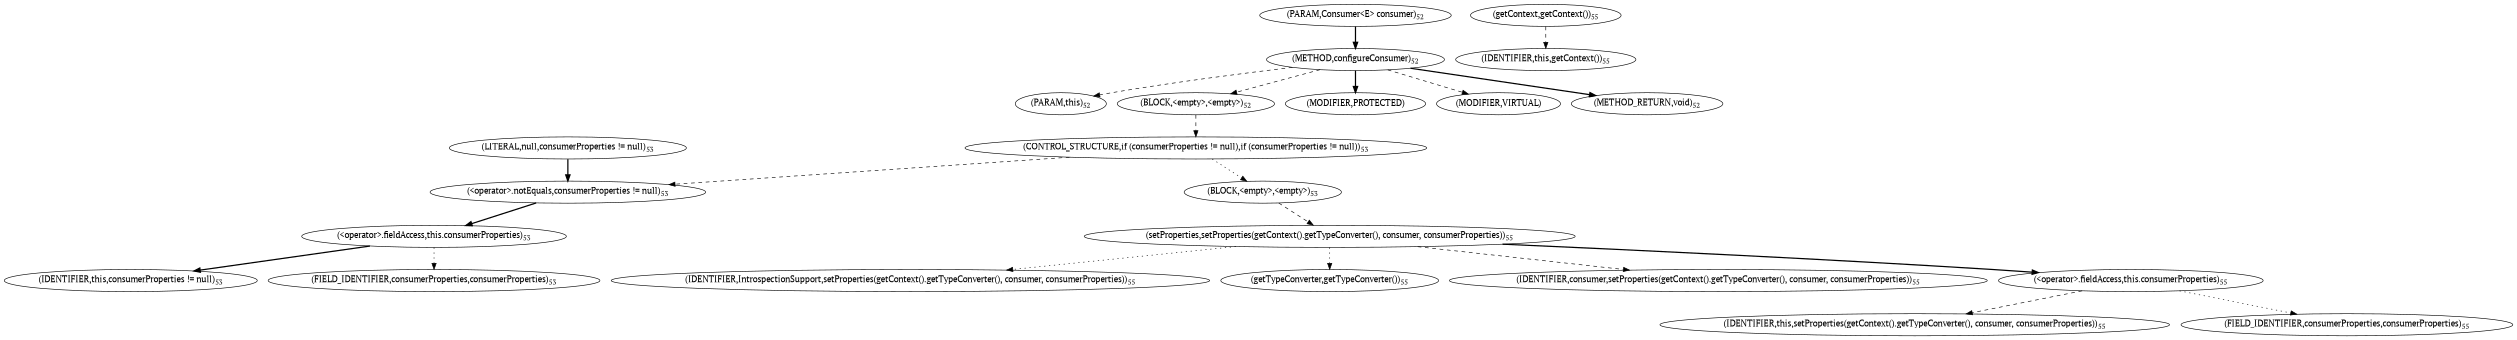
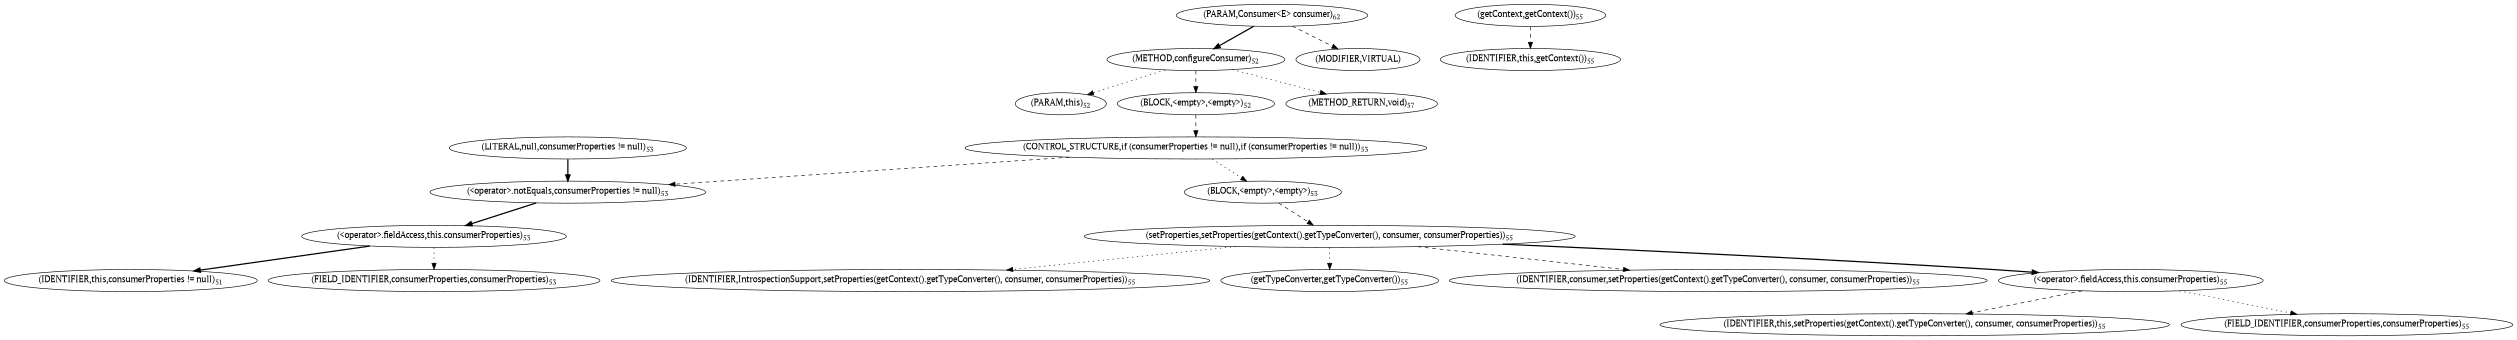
node "(PARAM,Consumer<E> consumer)": text "52" -> "62"
edge "(METHOD,configureConsumer)" -> "(PARAM,this)": style dashed -> dotted
edge "(METHOD,configureConsumer)" -> "(MODIFIER,VIRTUAL)": now "(PARAM,Consumer<E> consumer)" -> "(MODIFIER,VIRTUAL)"
edge "(METHOD,configureConsumer)" -> "(METHOD_RETURN,void)": style bold -> dotted
node "(METHOD_RETURN,void)": text "52" -> "57"
node "(MODIFIER,PROTECTED)": removed
node "(IDENTIFIER,this,consumerProperties != null)": text "53" -> "51"
